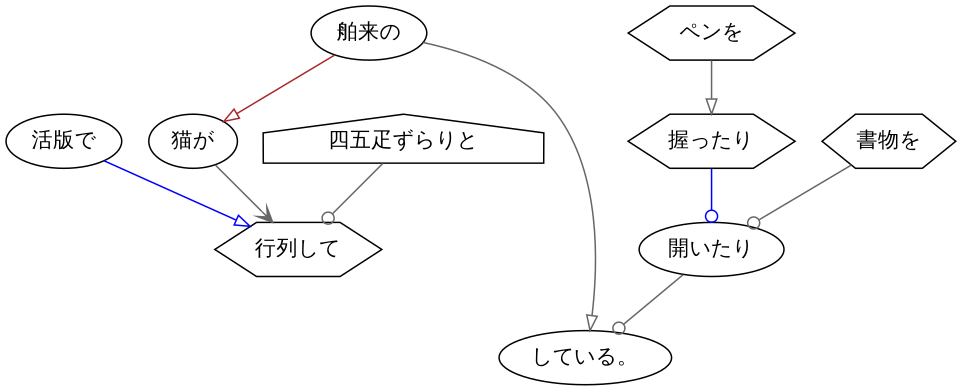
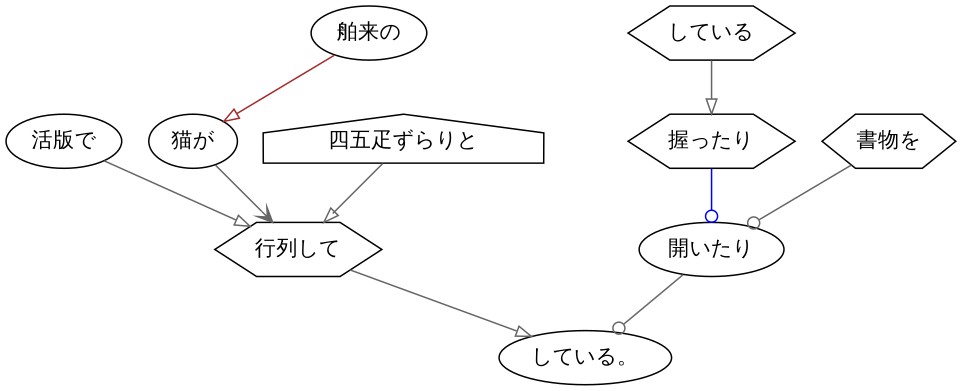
node "ペンを": label "ペンを" -> "している"
edge "舶来の" -> "している。": now "行列して" -> "している。"
edge "四五疋ずらりと" -> "行列して": arrowhead odot -> onormal
edge "活版で" -> "行列して": color blue -> gray40
